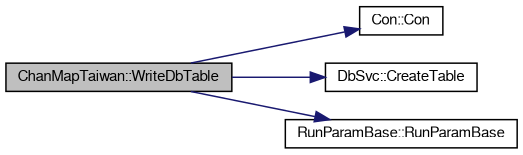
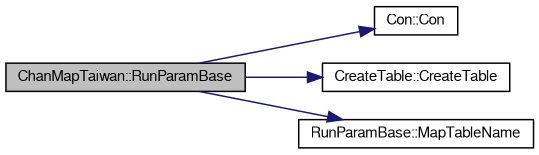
node "ChanMapTaiwan::WriteDbTable": label "ChanMapTaiwan::WriteDbTable" -> "ChanMapTaiwan::RunParamBase"
node "DbSvc::CreateTable": label "DbSvc::CreateTable" -> "CreateTable::CreateTable"
node "RunParamBase::RunParamBase": label "RunParamBase::RunParamBase" -> "RunParamBase::MapTableName"
